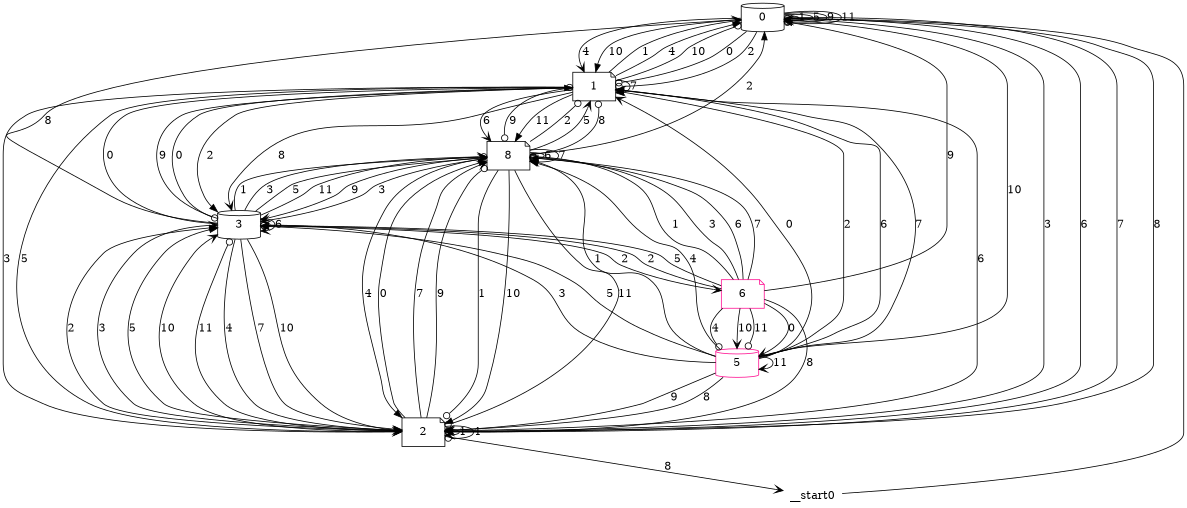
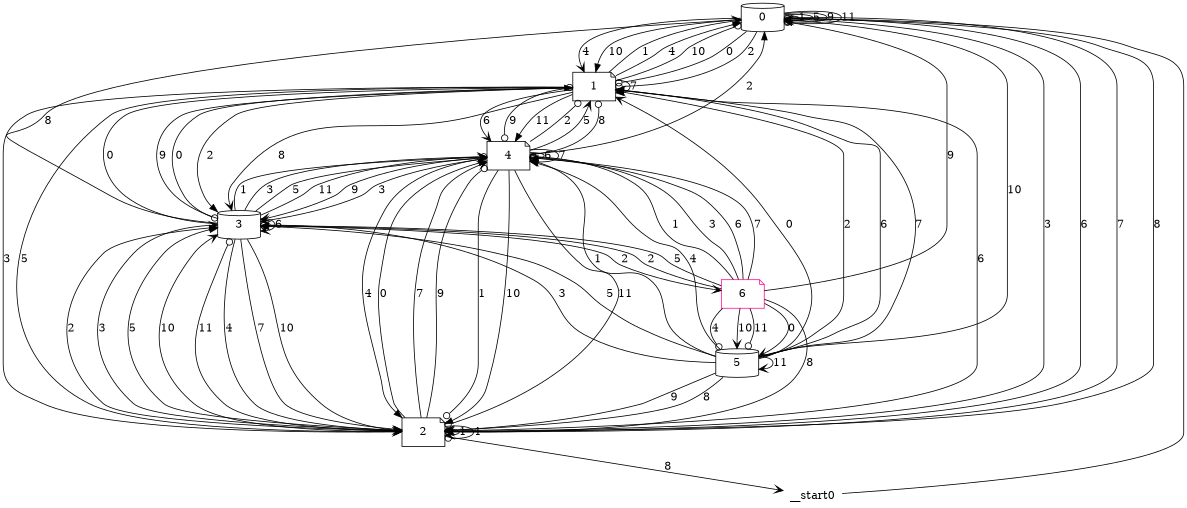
node "8": label "8" -> "4"
node "5": color deeppink -> black
